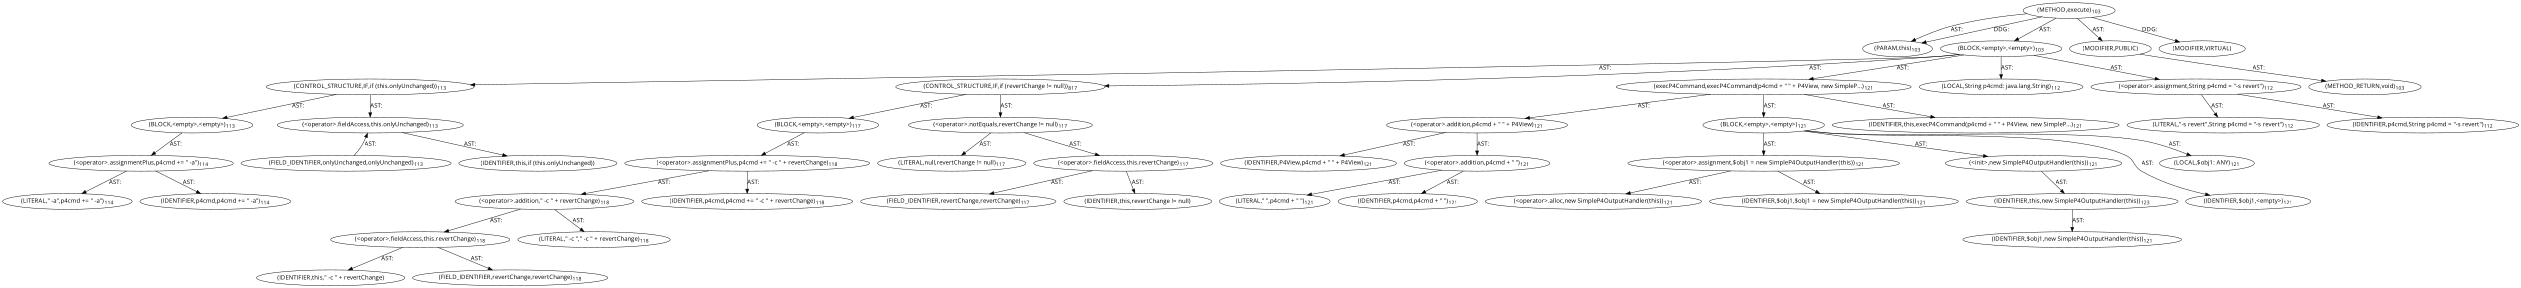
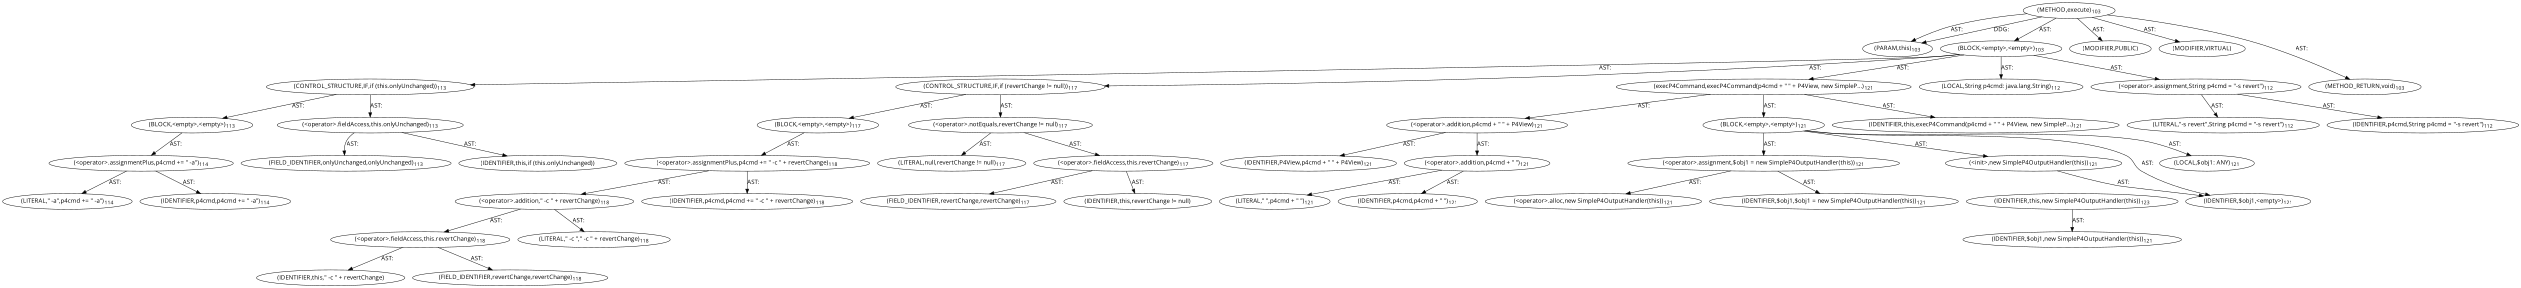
edge "(METHOD,execute)" -> "(MODIFIER,VIRTUAL)": label "DDG: " -> "AST: "
edge "(MODIFIER,PUBLIC)" -> "(METHOD_RETURN,void)": now "(METHOD,execute)" -> "(METHOD_RETURN,void)"
node "(CONTROL_STRUCTURE,IF,if (revertChange != null))": text "817" -> "117"
edge "(FIELD_IDENTIFIER,onlyUnchanged,onlyUnchanged)" -> "(<operator>.fieldAccess,this.onlyUnchanged)": reversed
edge "(<init>,new SimpleP4OutputHandler(this))" -> "(IDENTIFIER,this,new SimpleP4OutputHandler(this))": now "(<init>,new SimpleP4OutputHandler(this))" -> "(IDENTIFIER,$obj1,<empty>)"
